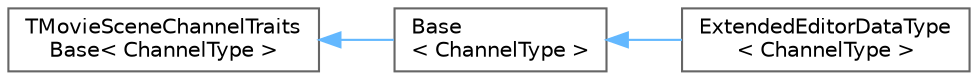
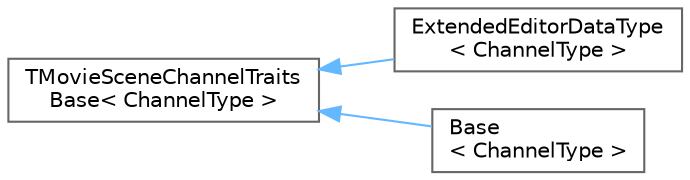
edge "ExtendedEditorDataType < ChannelType >" -> "Base < ChannelType >": now "ExtendedEditorDataType < ChannelType >" -> "TMovieSceneChannelTraits Base< ChannelType >"
